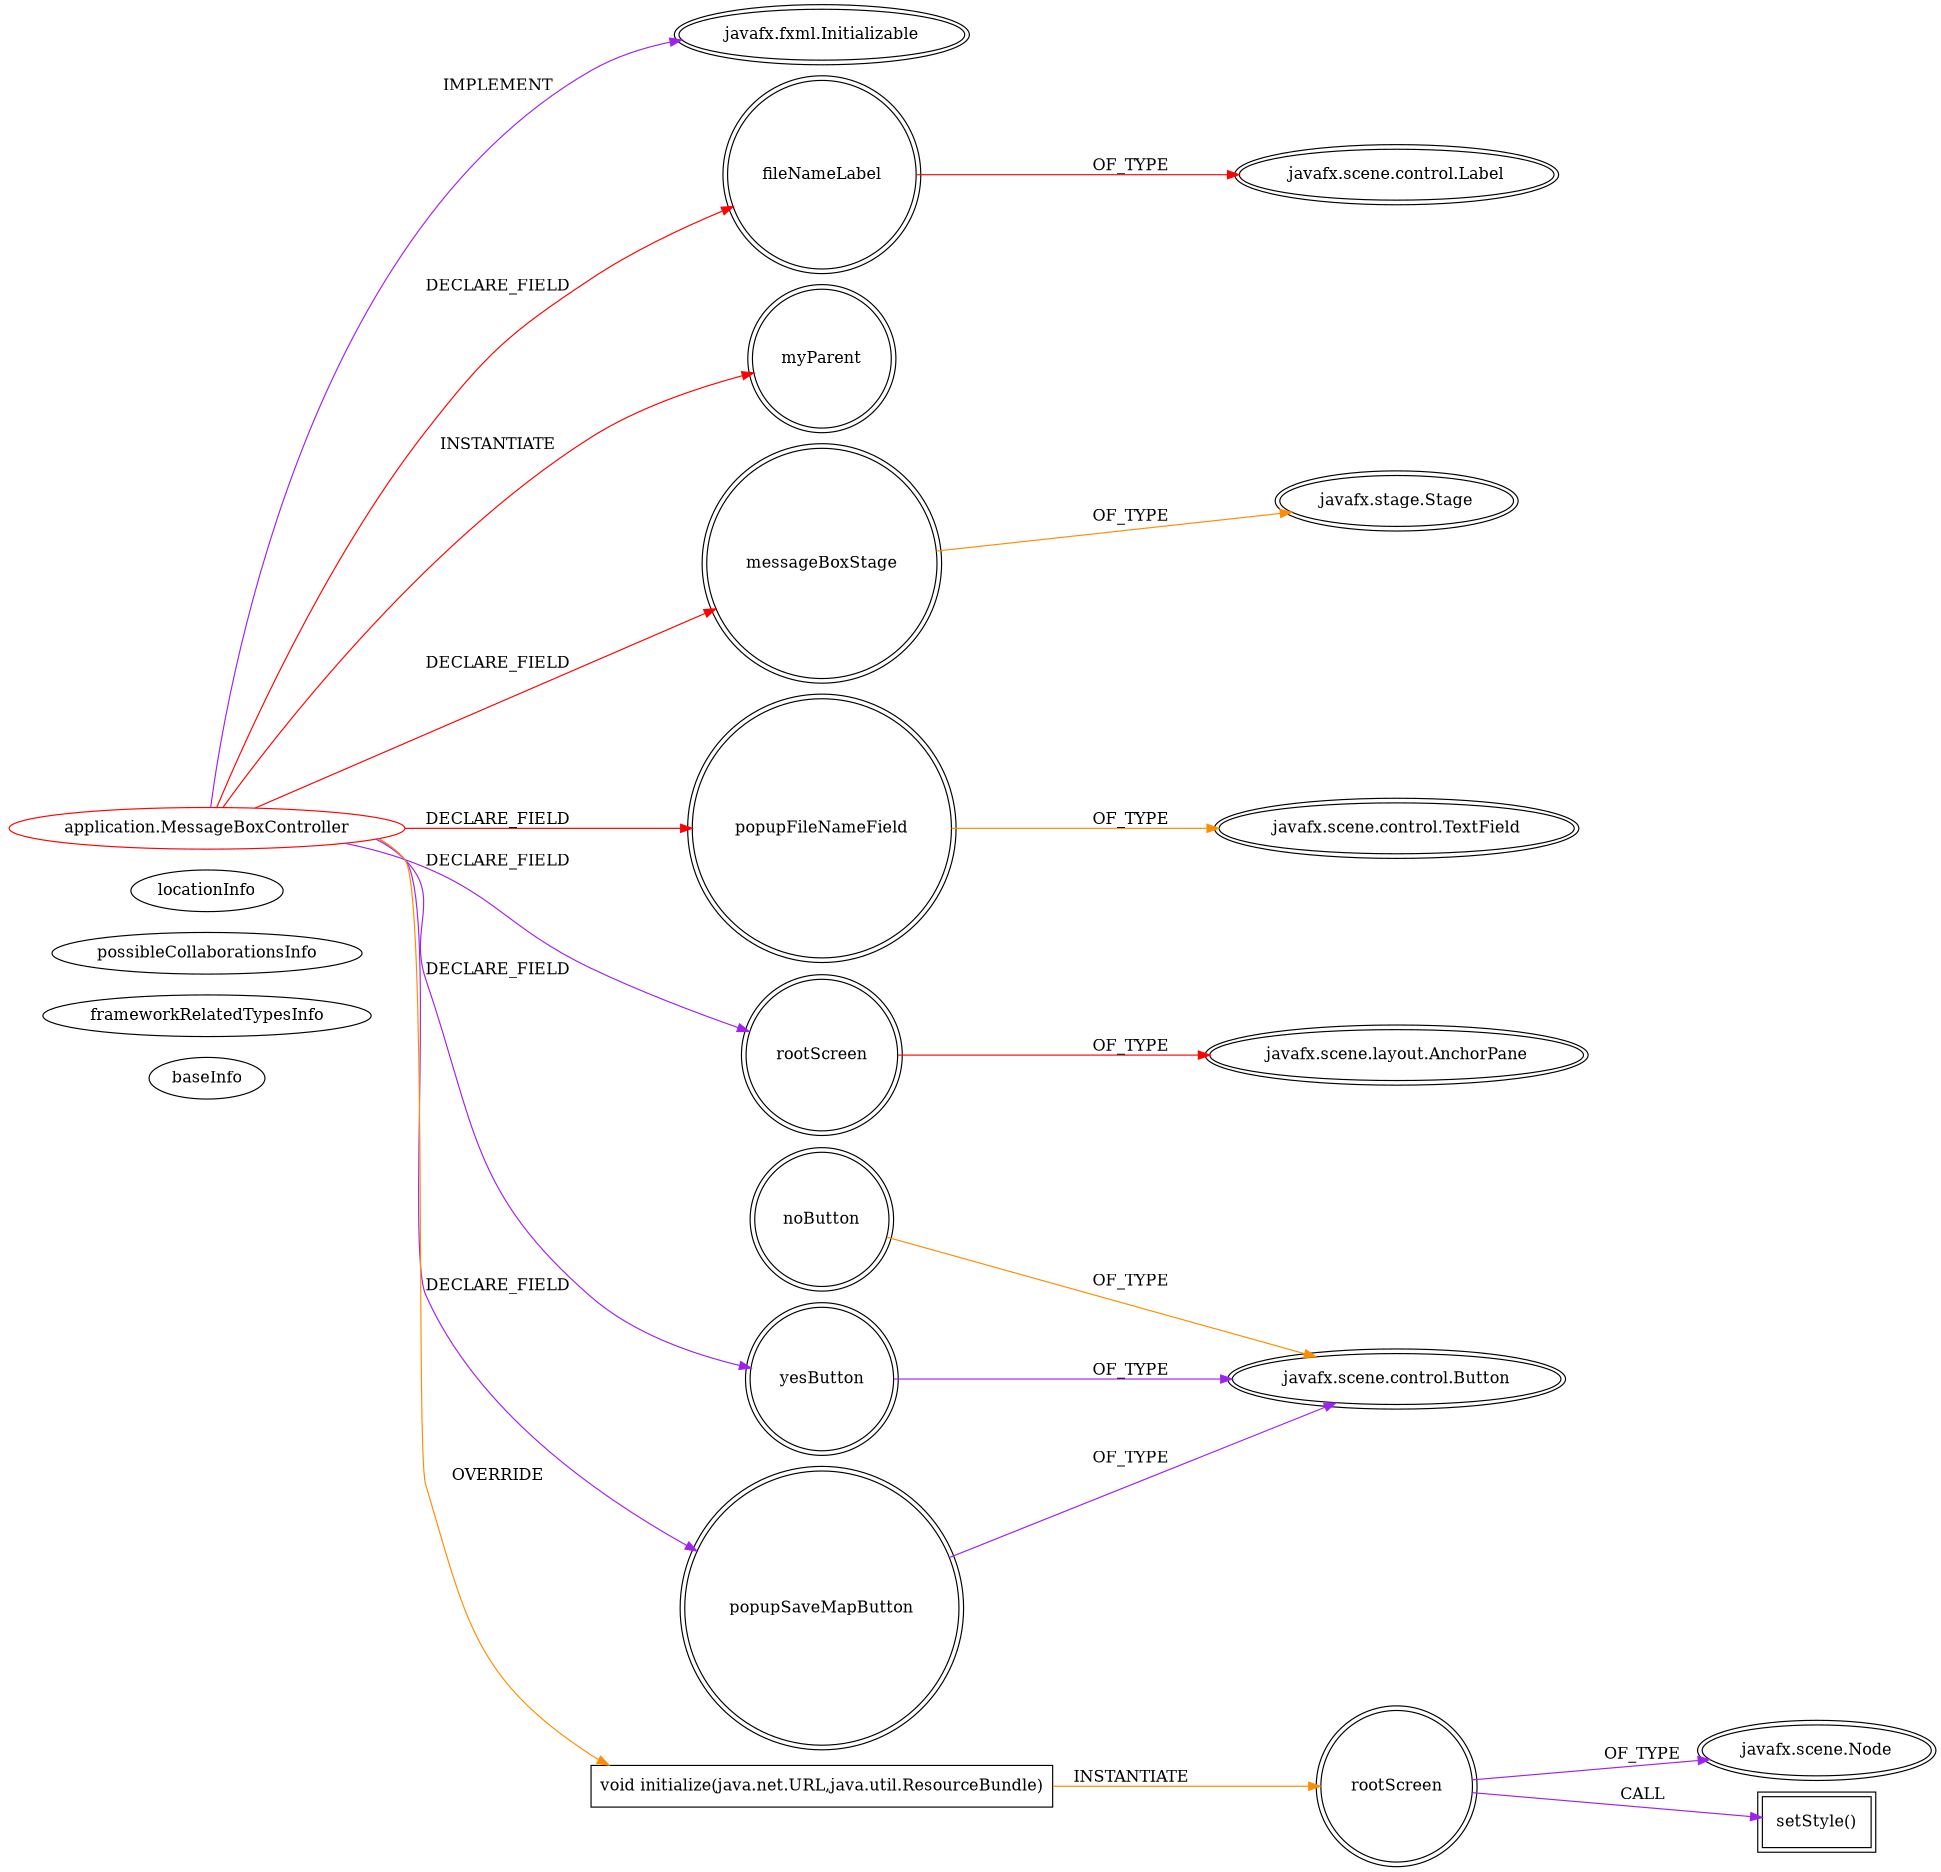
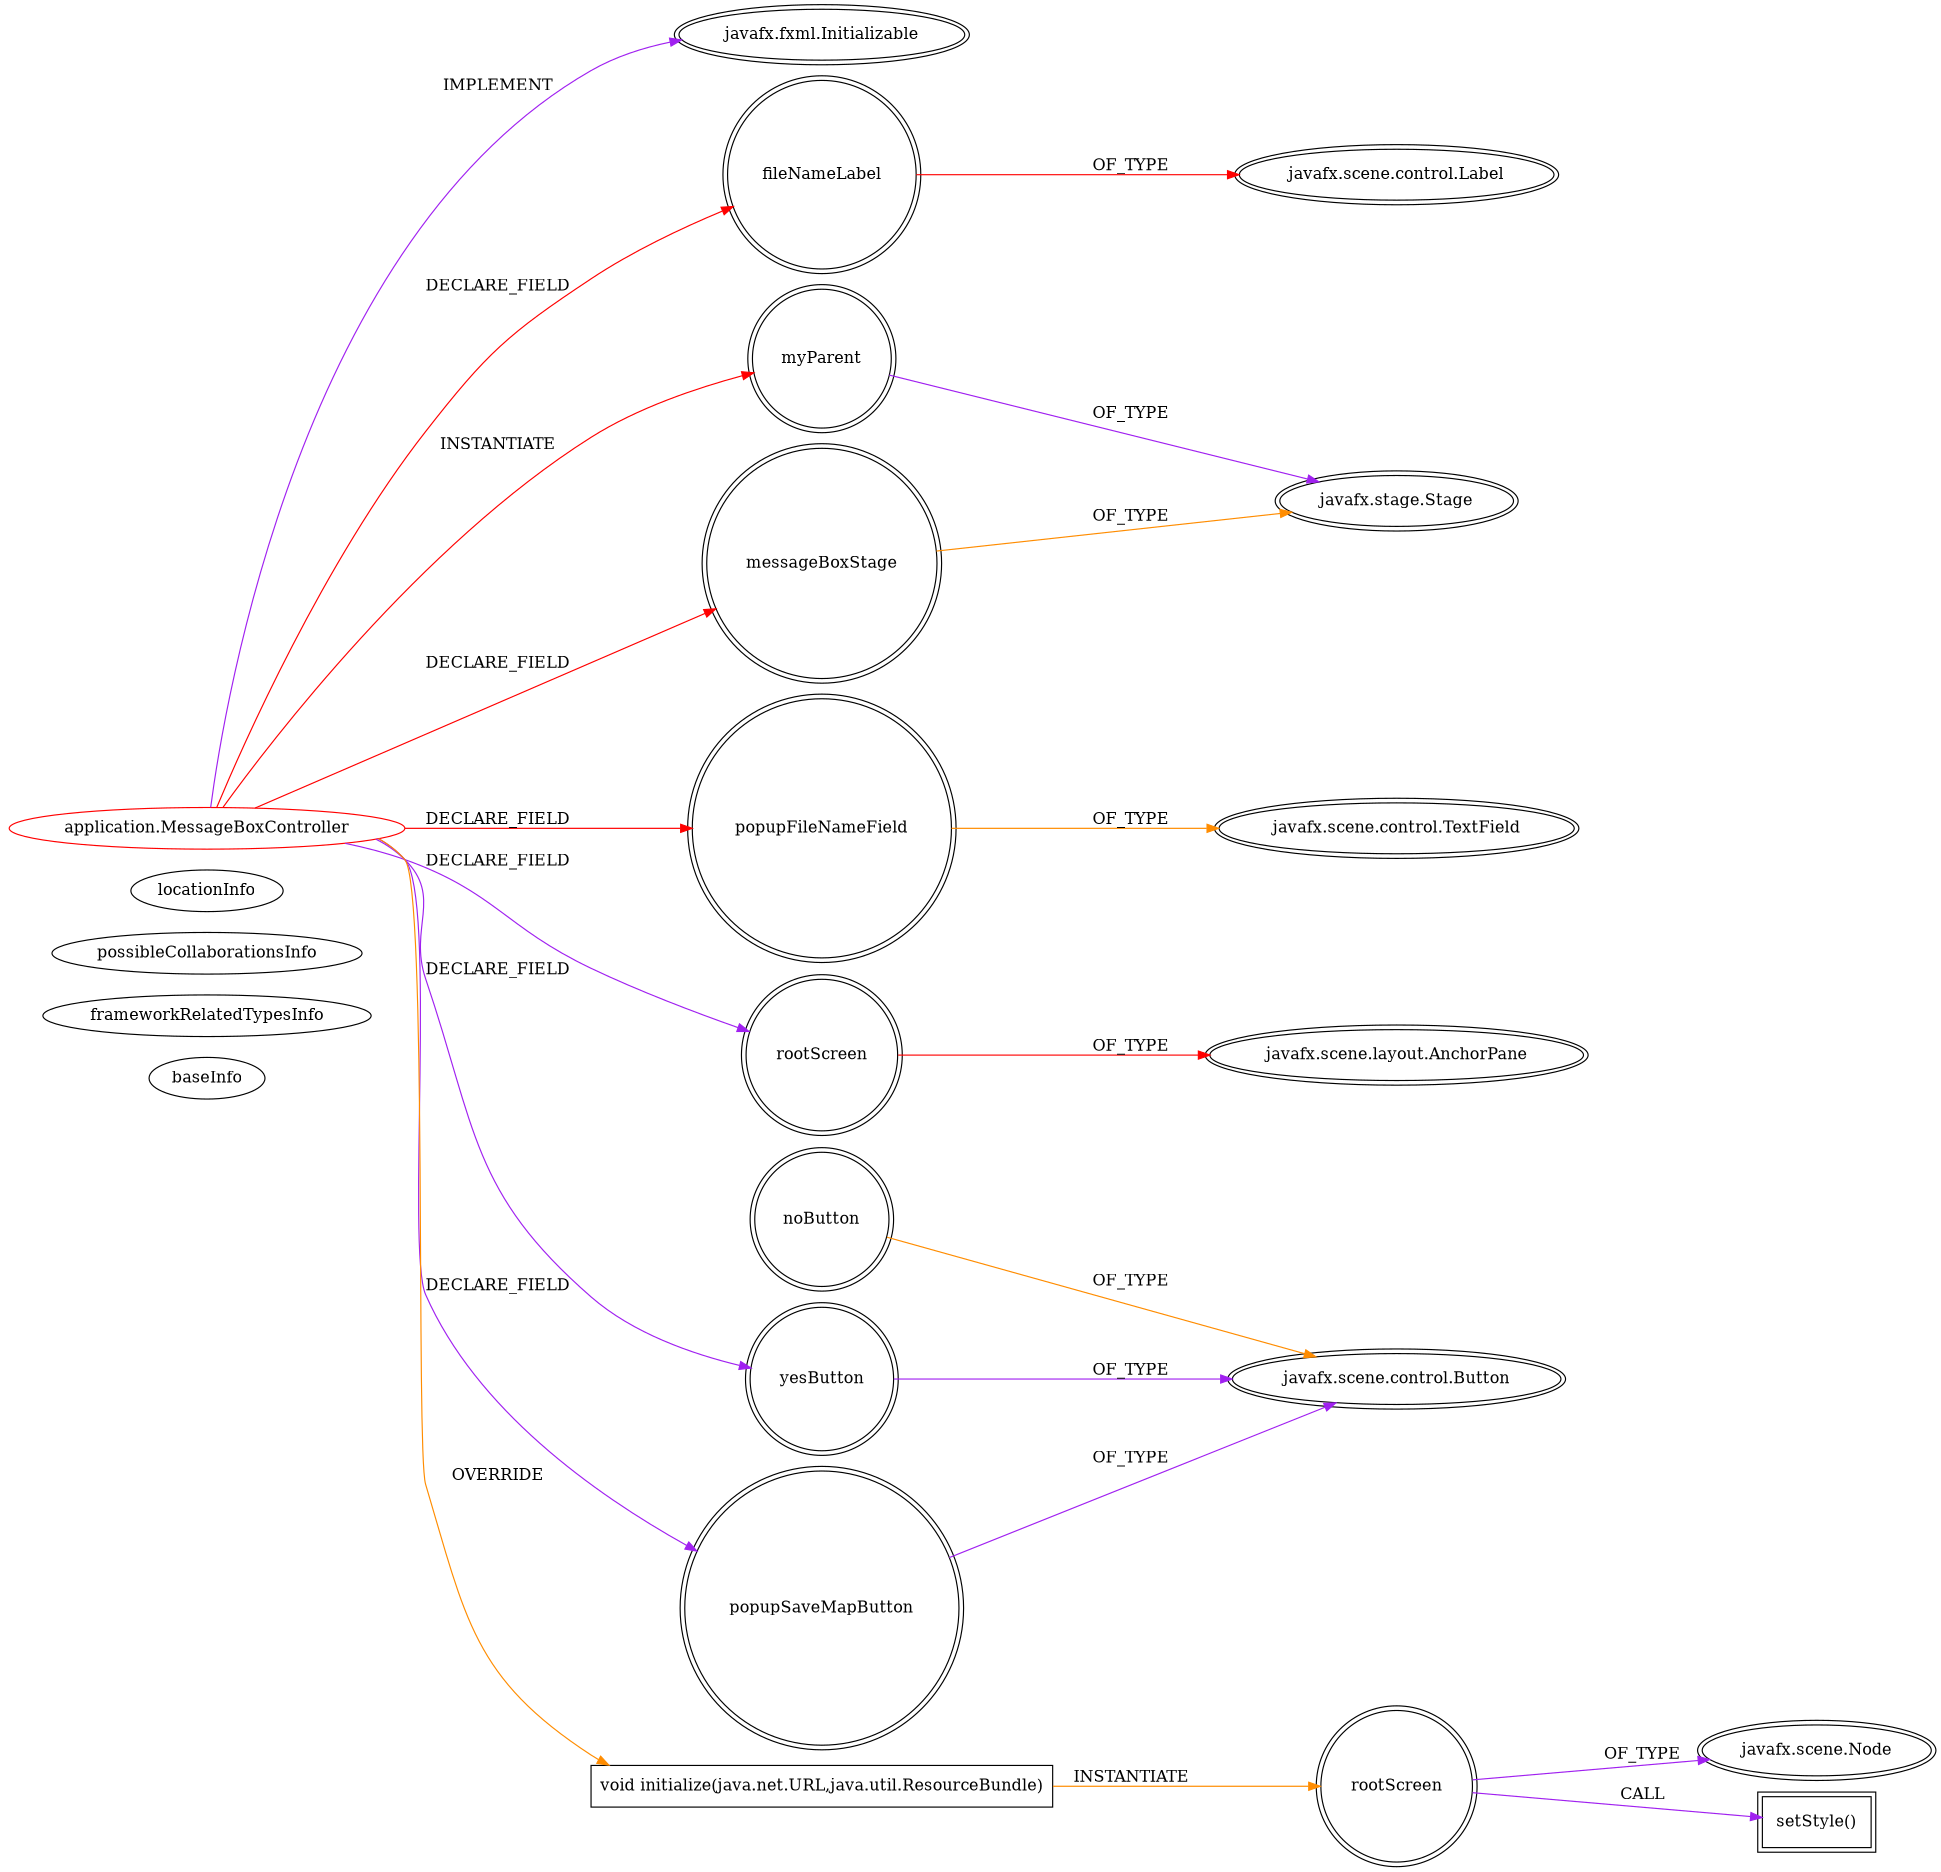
edge "myParent" -> "javafx.stage.Stage": added, label "OF_TYPE"
